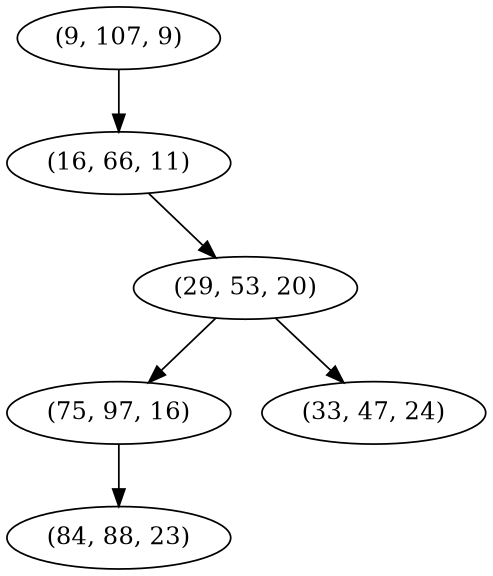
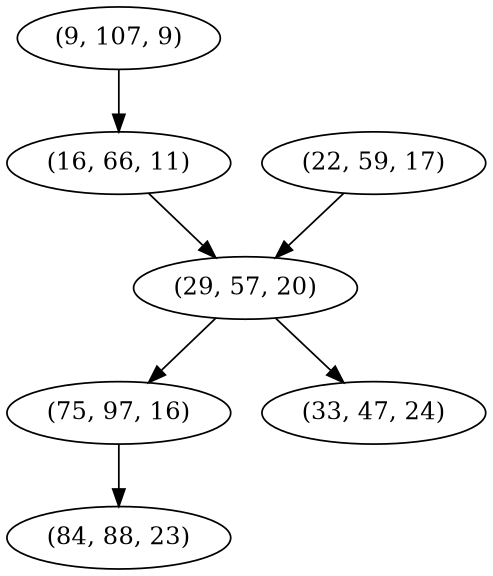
node "(22, 59, 17)": added
node "(29, 53, 20)": label "(29, 53, 20)" -> "(29, 57, 20)"
